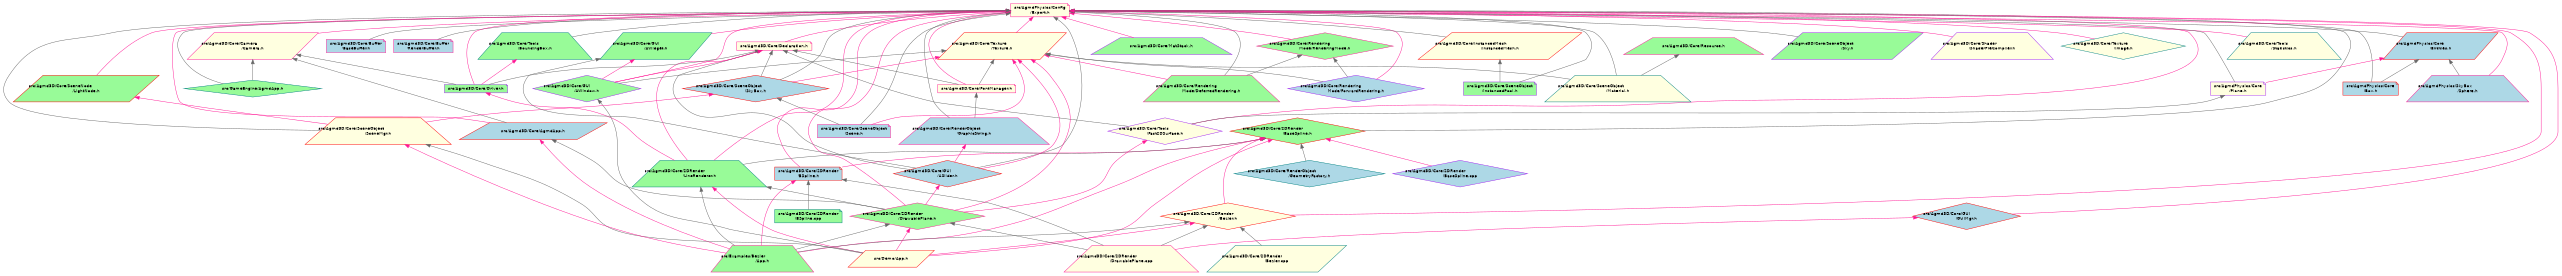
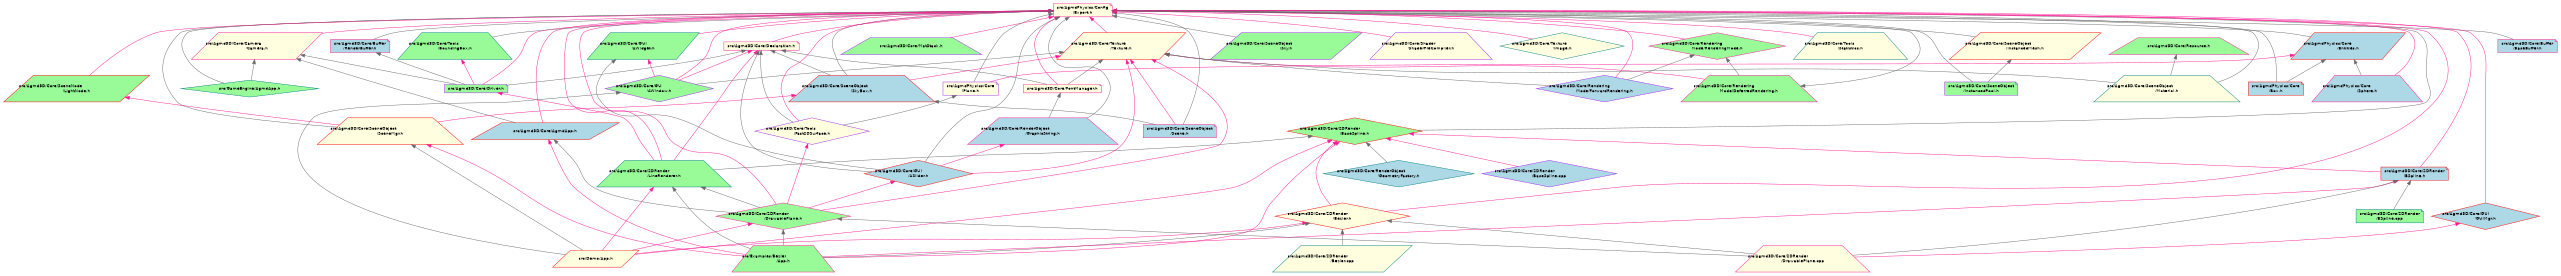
edge "src/Agmd3D/Core/Rendering Mode/DeferredRendering.h" -> "src/AgmdPhysics/Config /Export.h": reversed
node "src/Agmd3D/Core/InstancedMesh /InstancedMesh.h": label "src/Agmd3D/Core/InstancedMesh /InstancedMesh.h" -> "src/Agmd3D/Core/SceneObject /InstancedMesh.h"
edge "src/Agmd3D/Core/Driver.h" -> "src/Agmd3D/Core/Buffer /RenderBuffer.h": added
node "src/Agmd3D/Core/SceneObject /SkyBox.h": shape diamond -> trapezium
node "src/AgmdPhysics/SkyBox /Sphere.h": label "src/AgmdPhysics/SkyBox /Sphere.h" -> "src/AgmdPhysics/Core /Sphere.h"
